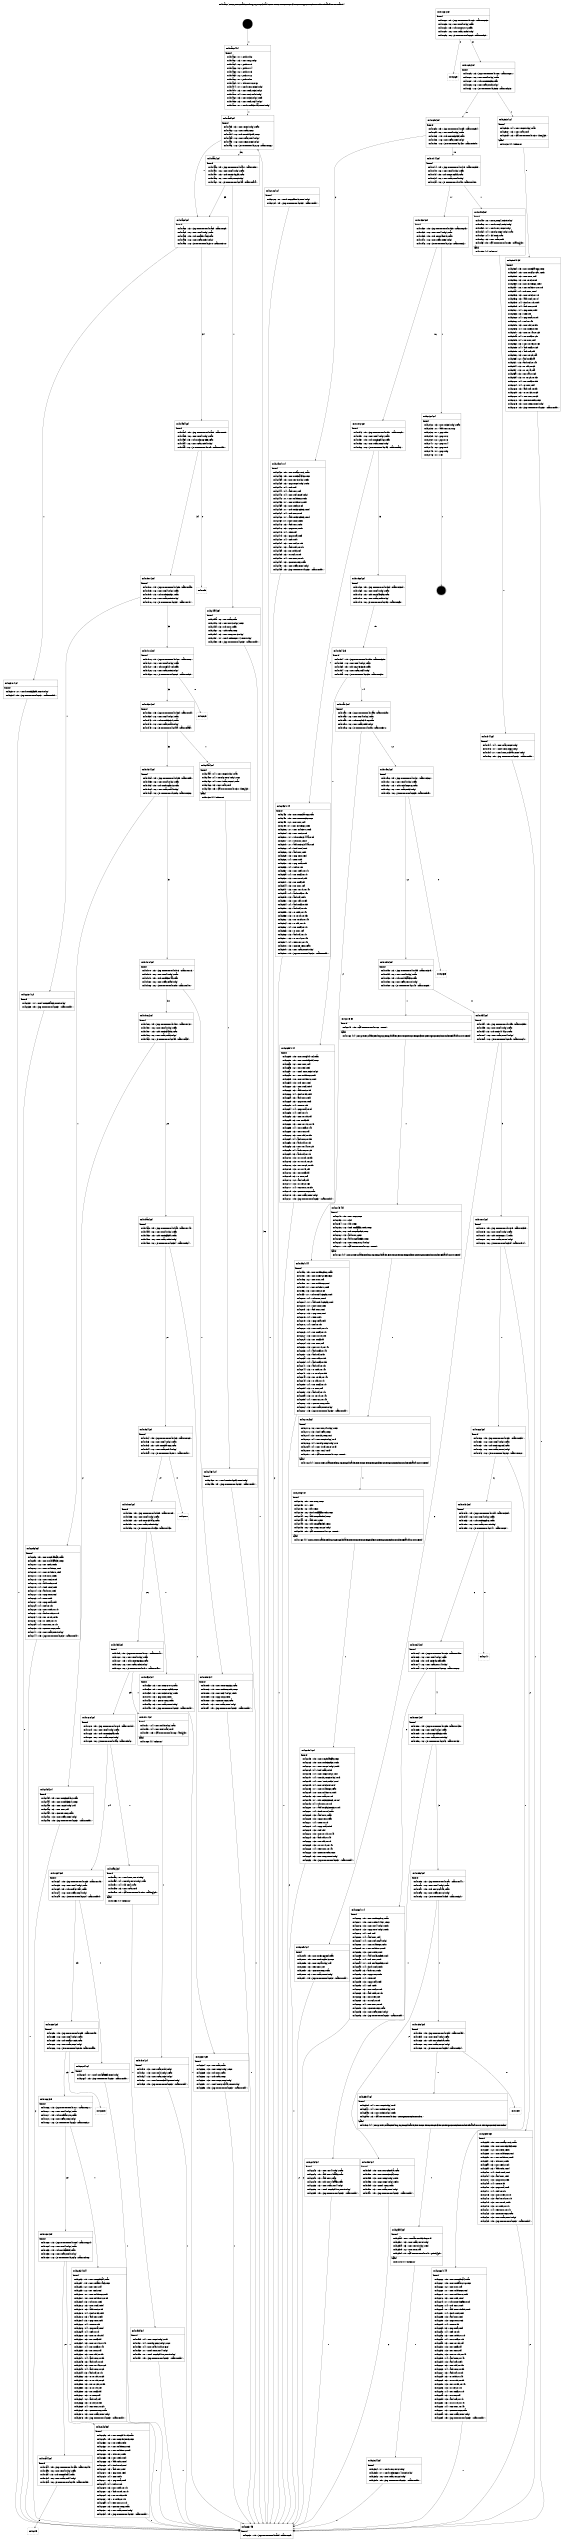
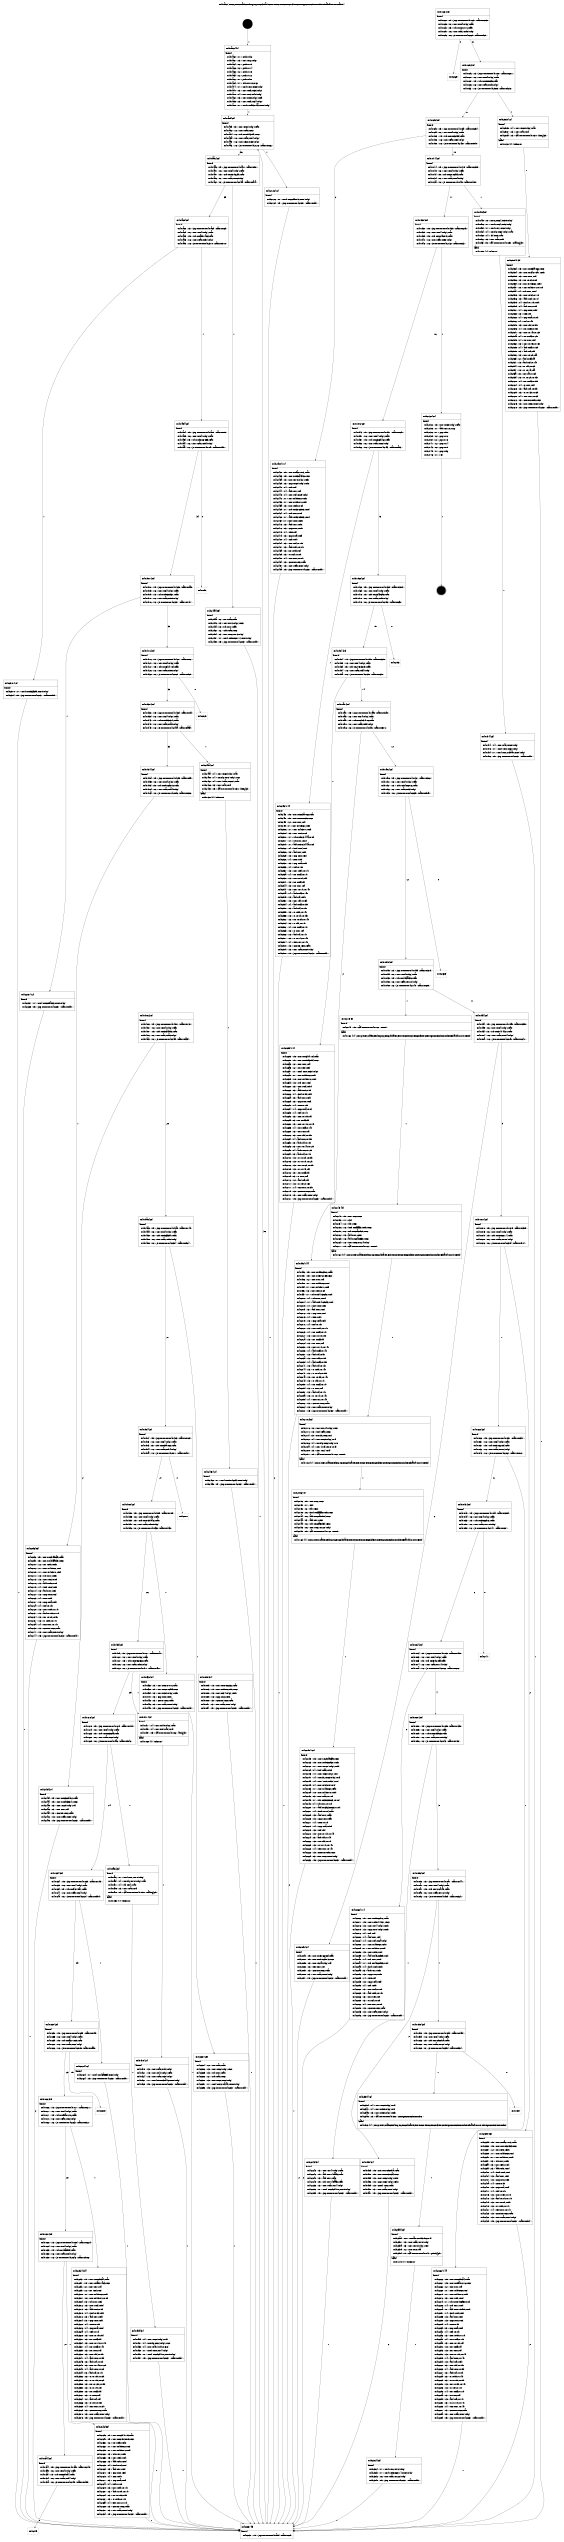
edge "0x401a8f [29]" -> "0x401ac8 [28]": now "0x401a8f [29]" -> "0x402726 [12]"
edge "0x401ac8 [28]" -> "0x401ae4 [28]": label " 34" -> " 7"
node "0x402753": added
node "0x401b70 [28]": removed
